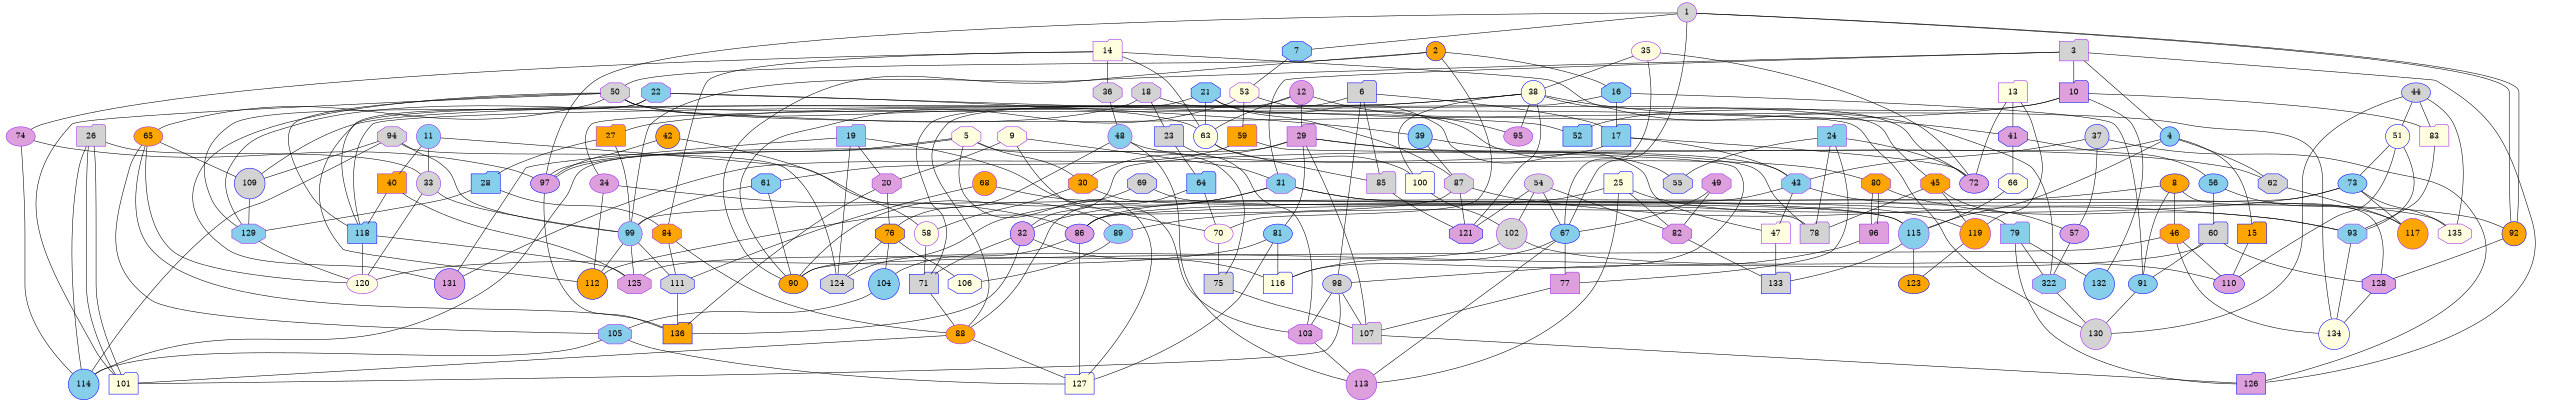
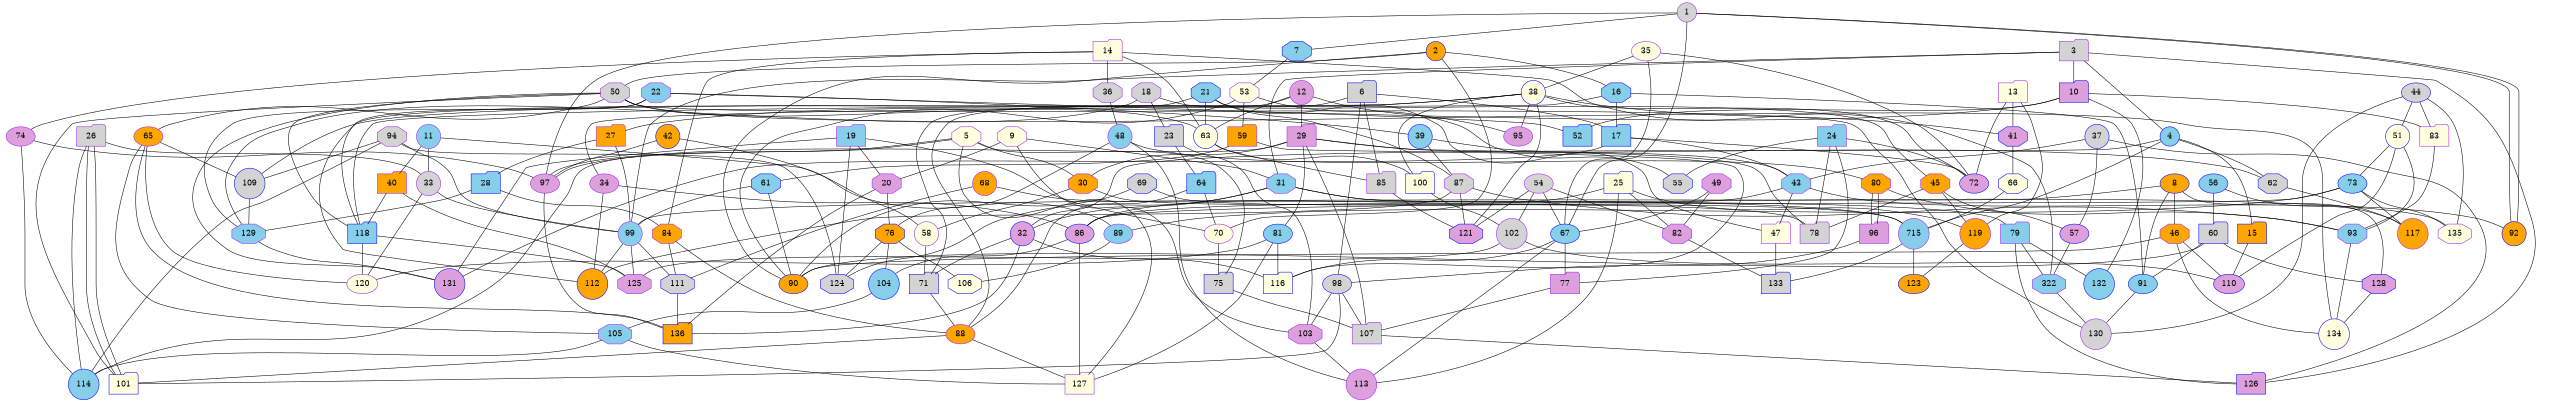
edge "41" -- "56": removed
node "97": color blue -> purple
node "115": label "115" -> "715"
edge "92" -- "128": removed
edge "129" -- "120": now "129" -- "131"
node "127": color blue -> purple
